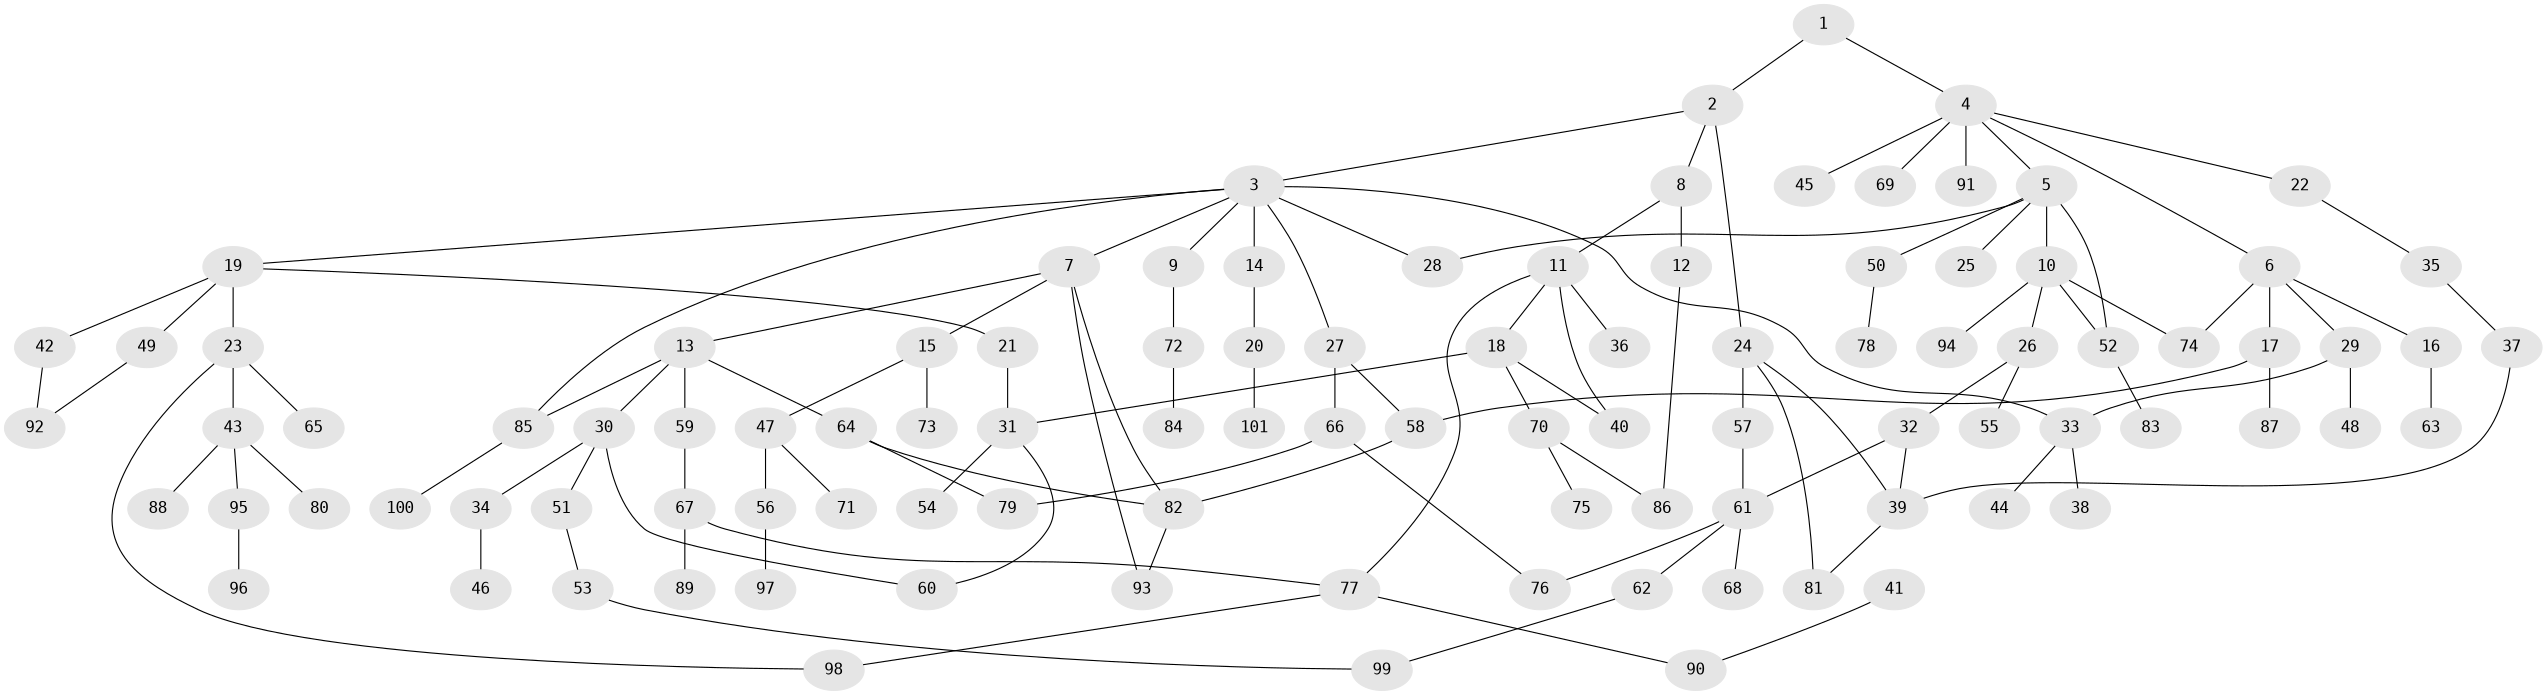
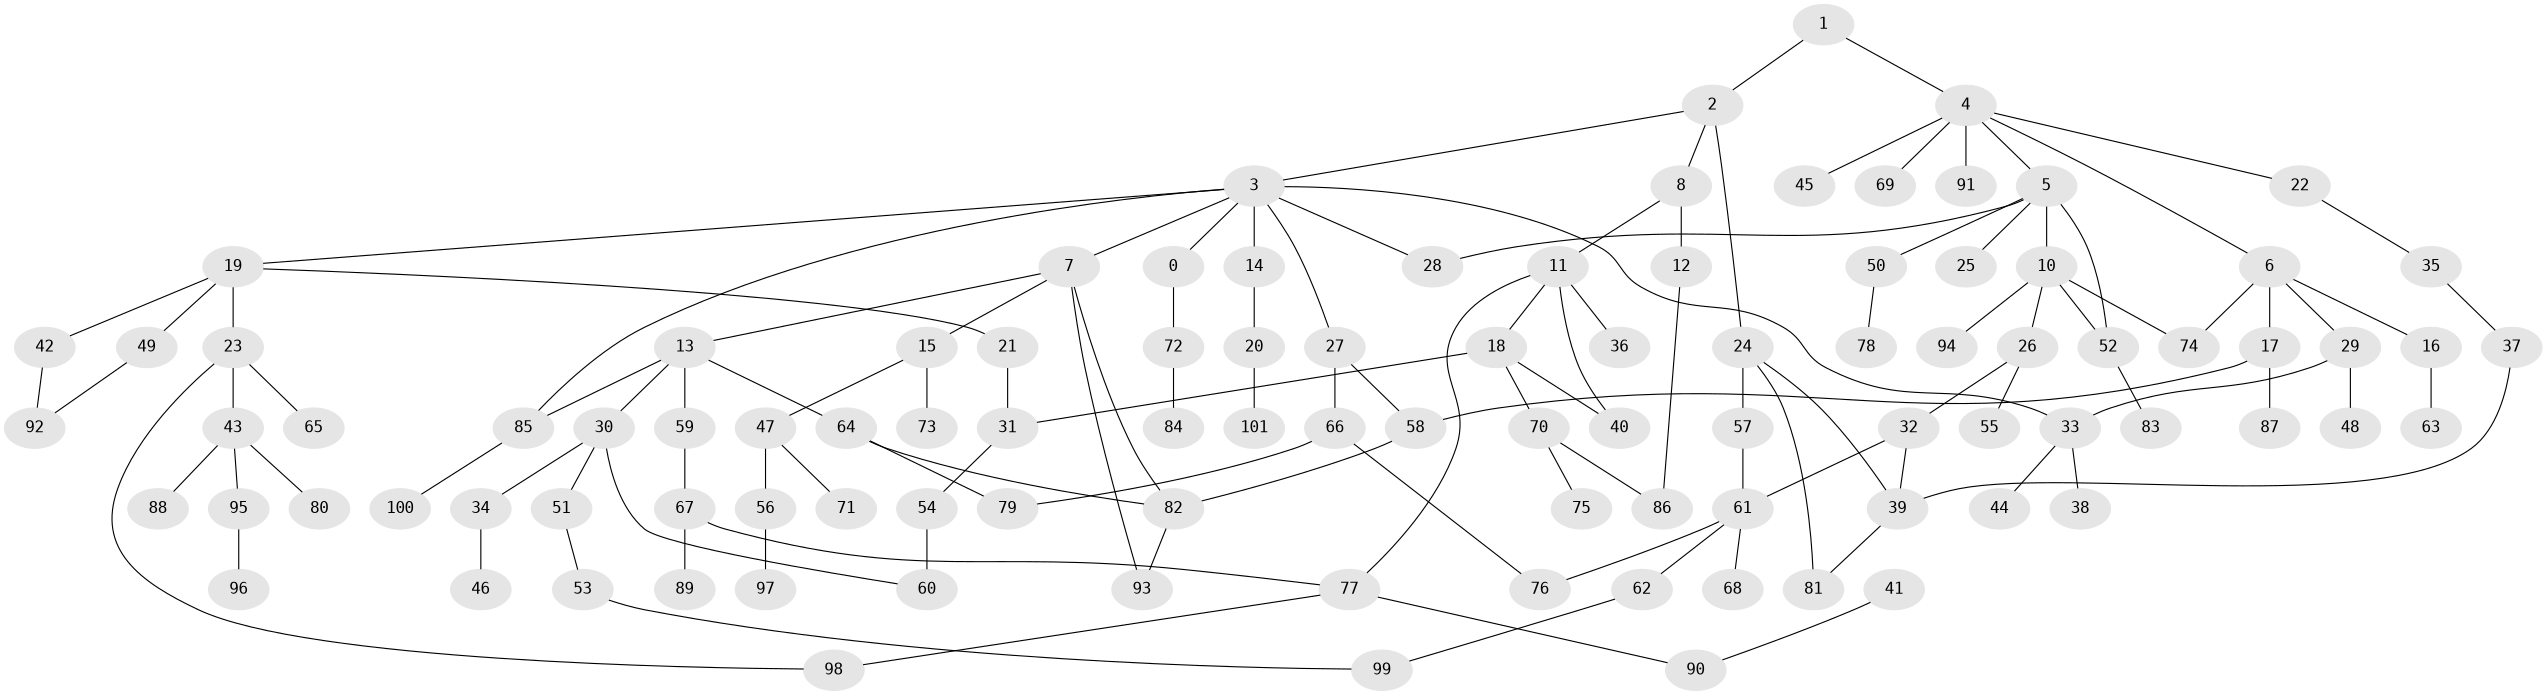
node "9": label "9" -> "0"
edge "31" -- "60": now "54" -- "60"
